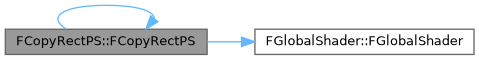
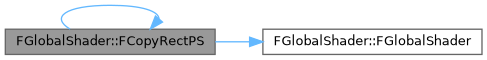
node "FCopyRectPS::FCopyRectPS": label "FCopyRectPS::FCopyRectPS" -> "FGlobalShader::FCopyRectPS"
